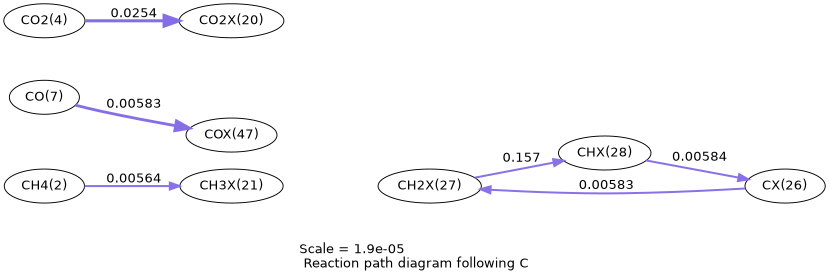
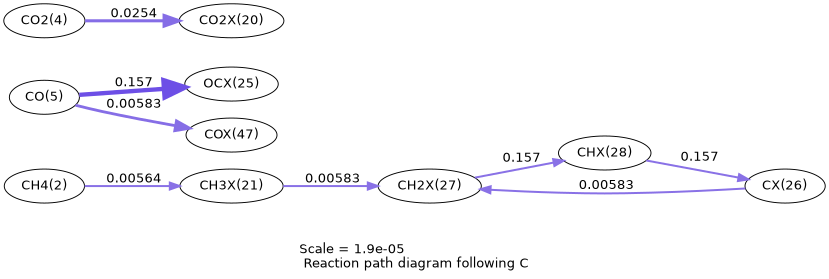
node "OCX(25)": added
node "CO(7)": label "CO(7)" -> "CO(5)"
edge "CHX(28)" -> "CX(26)": label " 0.00584" -> " 0.157"
edge "CH3X(21)" -> "CH2X(27)": added, label "0.00583"
